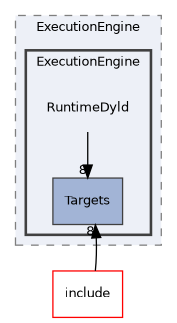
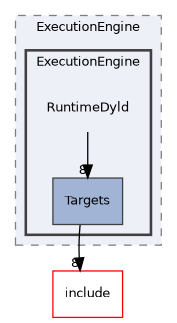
edge "include" -> "Targets": reversed
